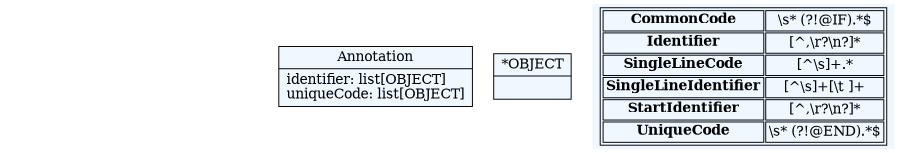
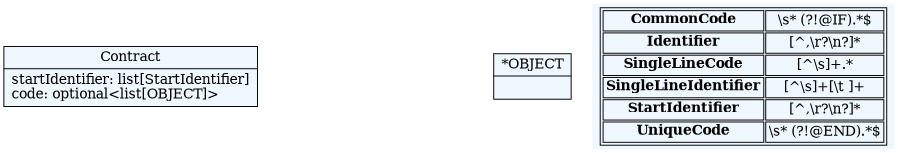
node "Contract": added
node "Annotation": removed
